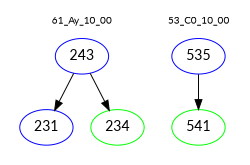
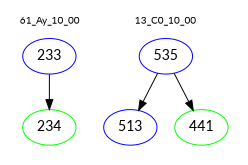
cluster "53_C0_10_00": label "53_C0_10_00" -> "13_C0_10_00"
node "243": label "243" -> "233"
node "231": removed
node "513": added
node "541": label "541" -> "441"
